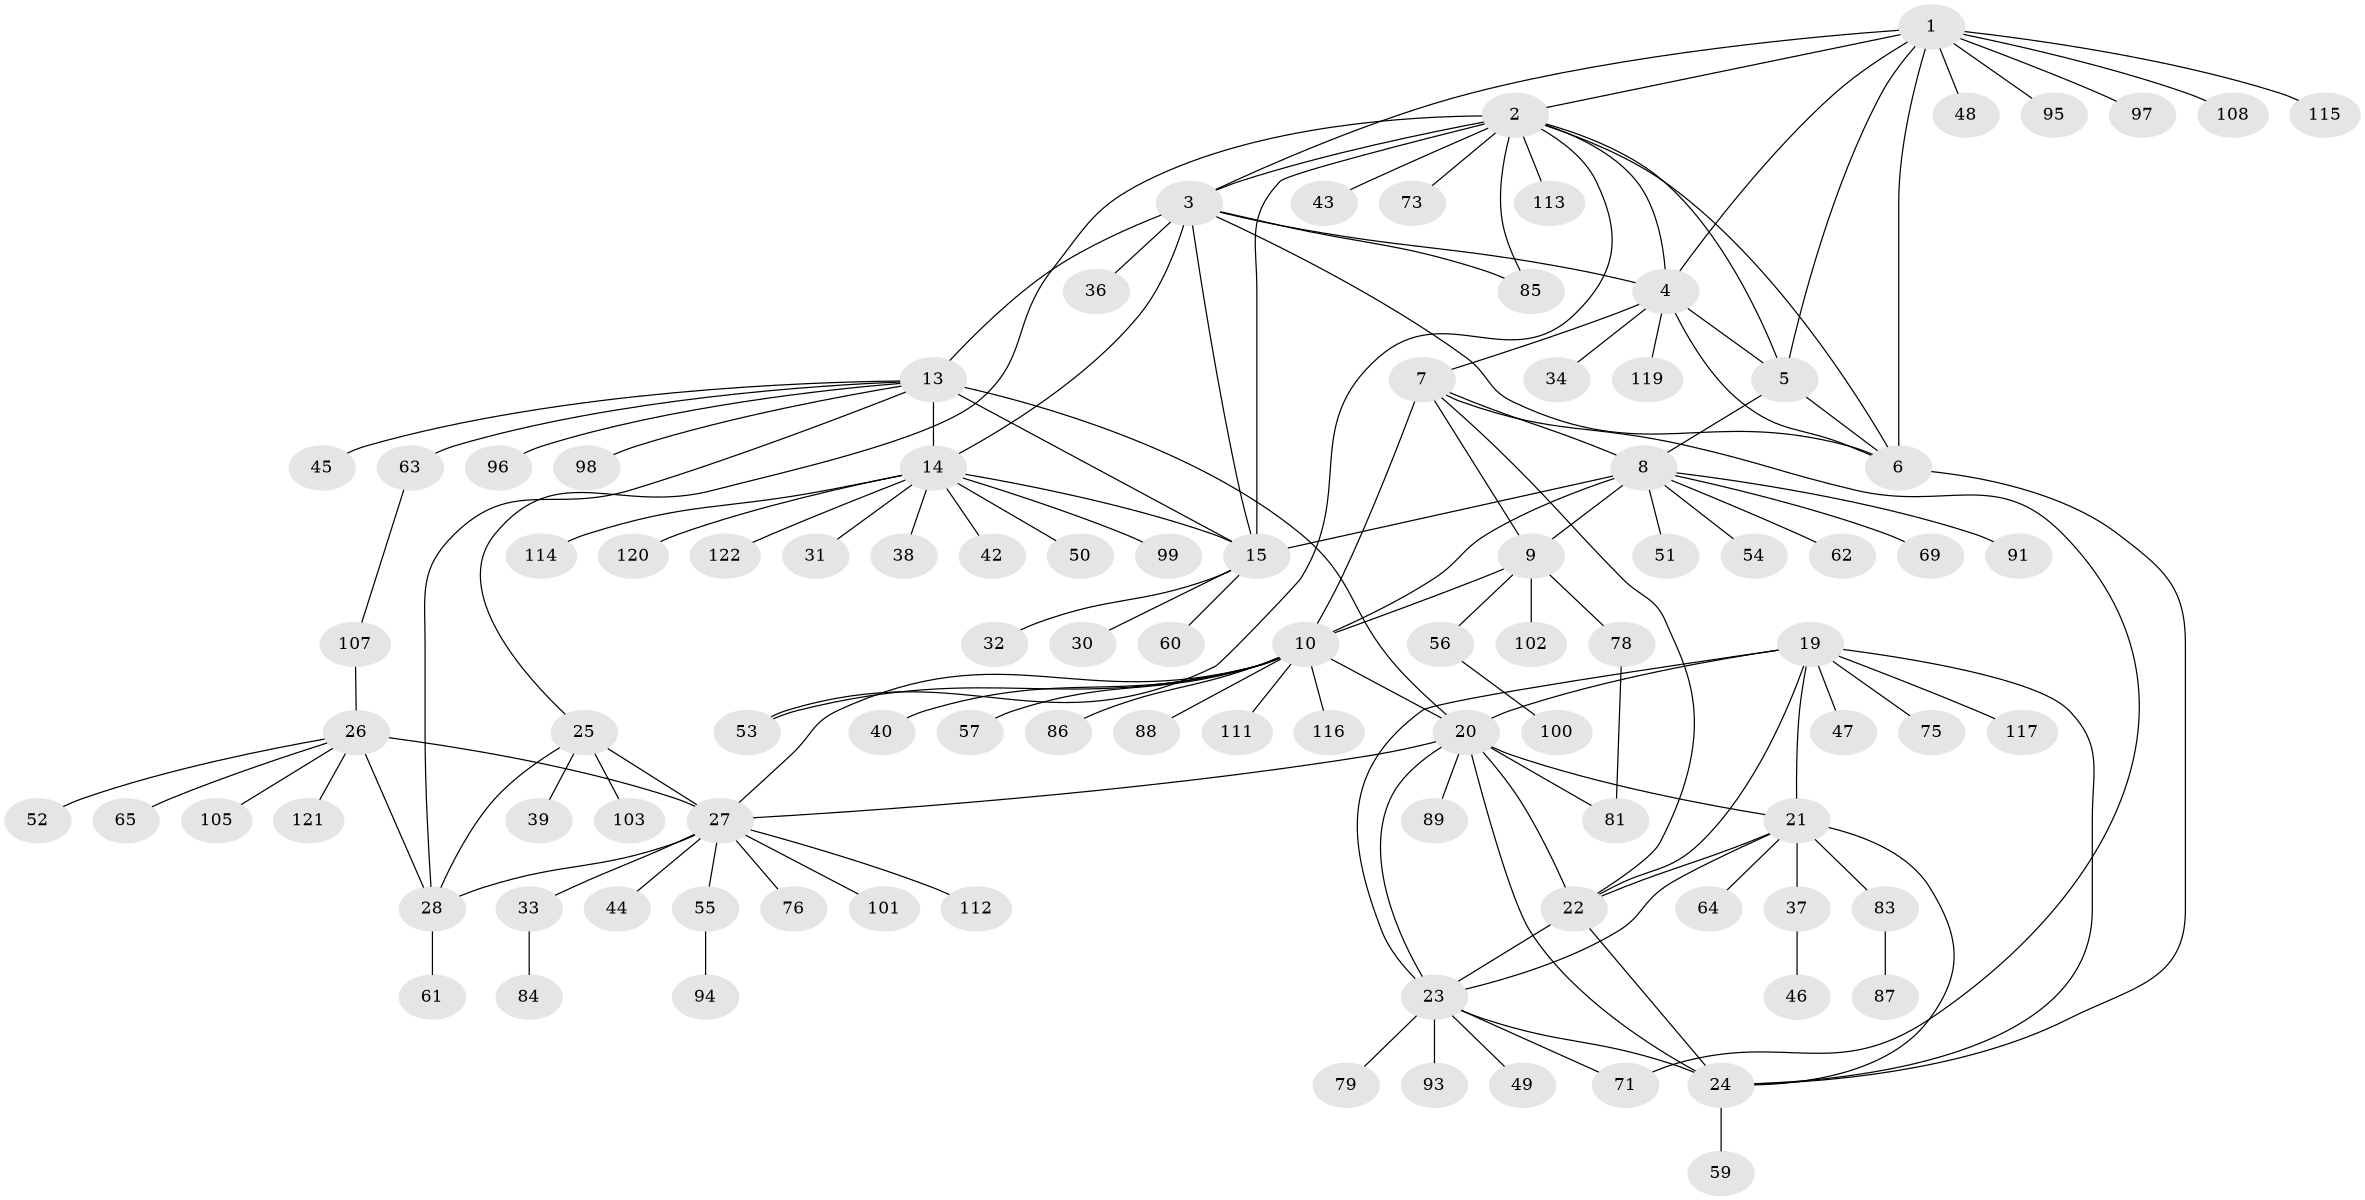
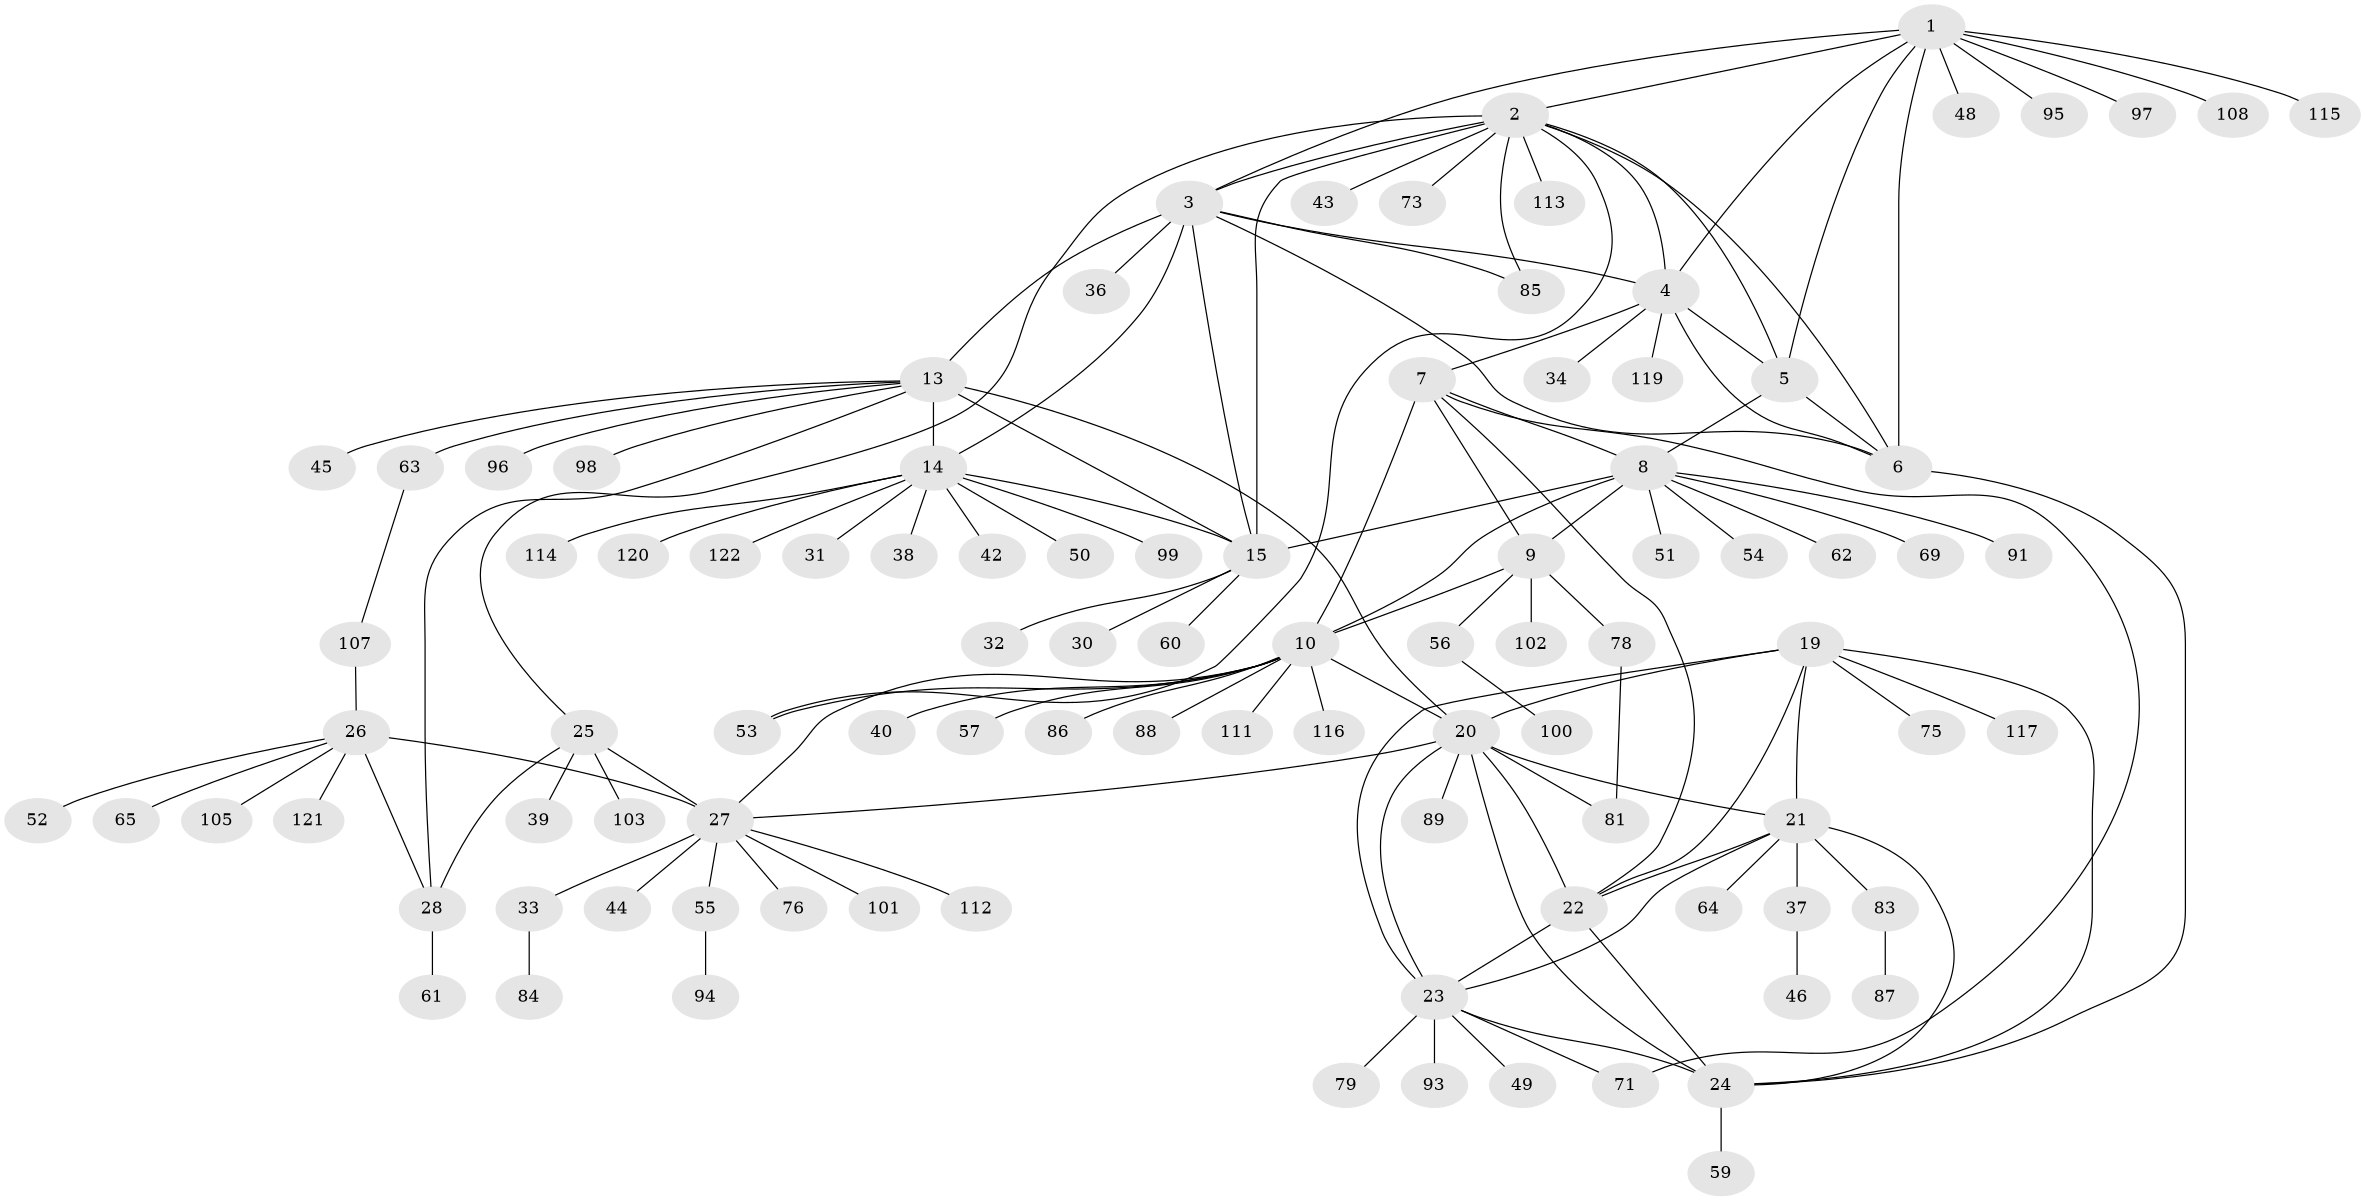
node "47": removed
edge "27" -- "28": removed
